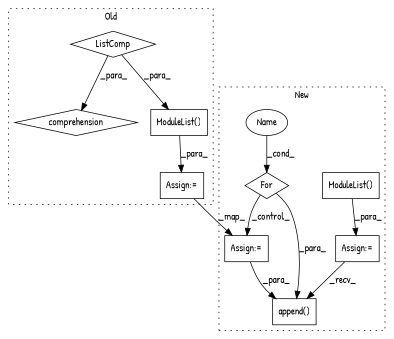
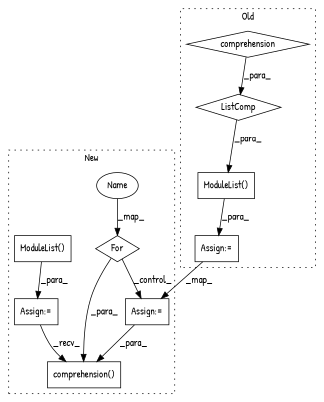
edge "ListComp" -> "comprehension": reversed
edge "Name" -> "For": label "_cond_" -> "_map_"
node "append()": label "append()" -> "comprehension()"
